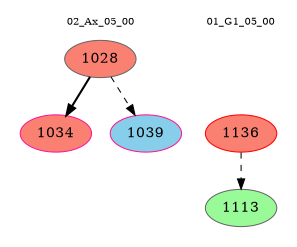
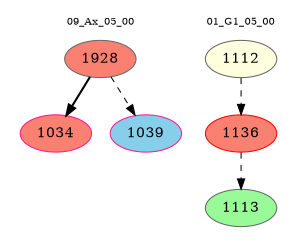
cluster "02_Ax_05_00": label "02_Ax_05_00" -> "09_Ax_05_00"
node "1028": label "1028" -> "1928"
node "1112": added
